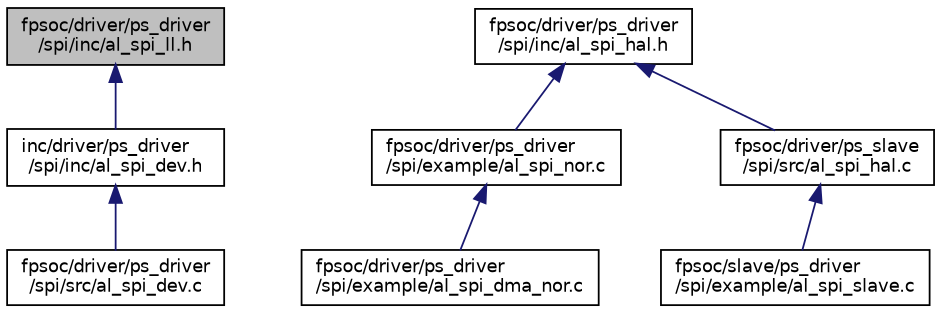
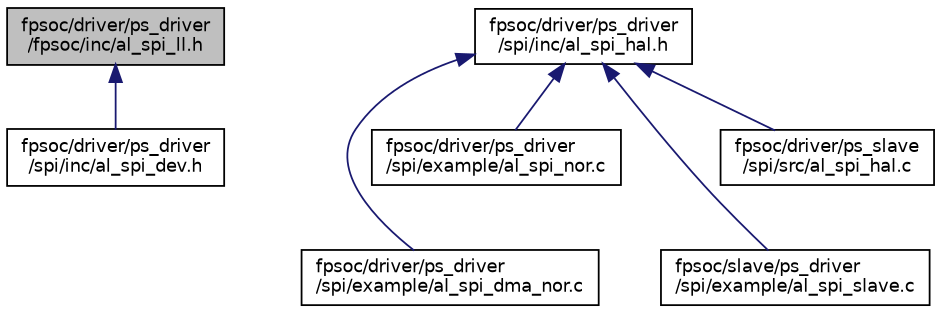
node "fpsoc/driver/ps_driver /spi/inc/al_spi_ll.h": label "fpsoc/driver/ps_driver /spi/inc/al_spi_ll.h" -> "fpsoc/driver/ps_driver /fpsoc/inc/al_spi_ll.h"
node "inc/driver/ps_driver /spi/inc/al_spi_dev.h": label "inc/driver/ps_driver /spi/inc/al_spi_dev.h" -> "fpsoc/driver/ps_driver /spi/inc/al_spi_dev.h"
edge "fpsoc/driver/ps_driver /spi/example/al_spi_dma_nor.c" -> "fpsoc/driver/ps_driver /spi/example/al_spi_nor.c": now "fpsoc/driver/ps_driver /spi/example/al_spi_dma_nor.c" -> "fpsoc/driver/ps_driver /spi/inc/al_spi_hal.h"
edge "fpsoc/slave/ps_driver /spi/example/al_spi_slave.c" -> "fpsoc/driver/ps_slave /spi/src/al_spi_hal.c": now "fpsoc/slave/ps_driver /spi/example/al_spi_slave.c" -> "fpsoc/driver/ps_driver /spi/inc/al_spi_hal.h"
node "fpsoc/driver/ps_driver /spi/src/al_spi_dev.c": removed
